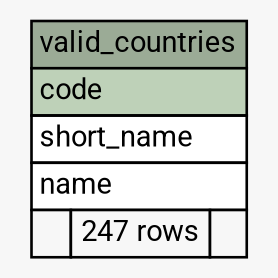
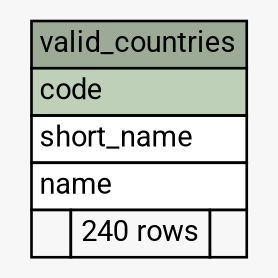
node "valid_countries": text "247 rows" -> "240 rows"
